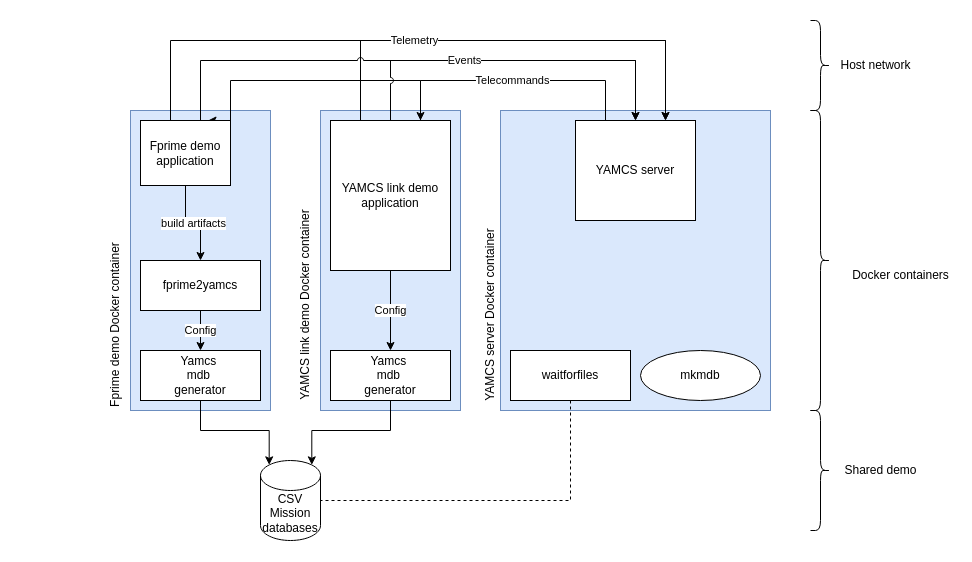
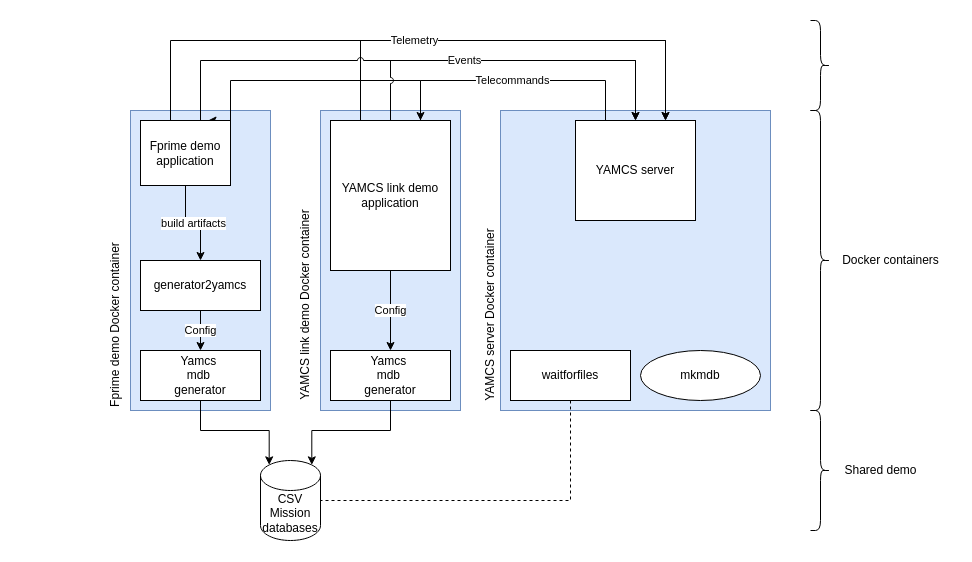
node "Host network": removed
node "Docker containers": moved (901, 276) -> (891, 261)
node "fprime2yamcs": label "fprime2yamcs" -> "generator2yamcs"
